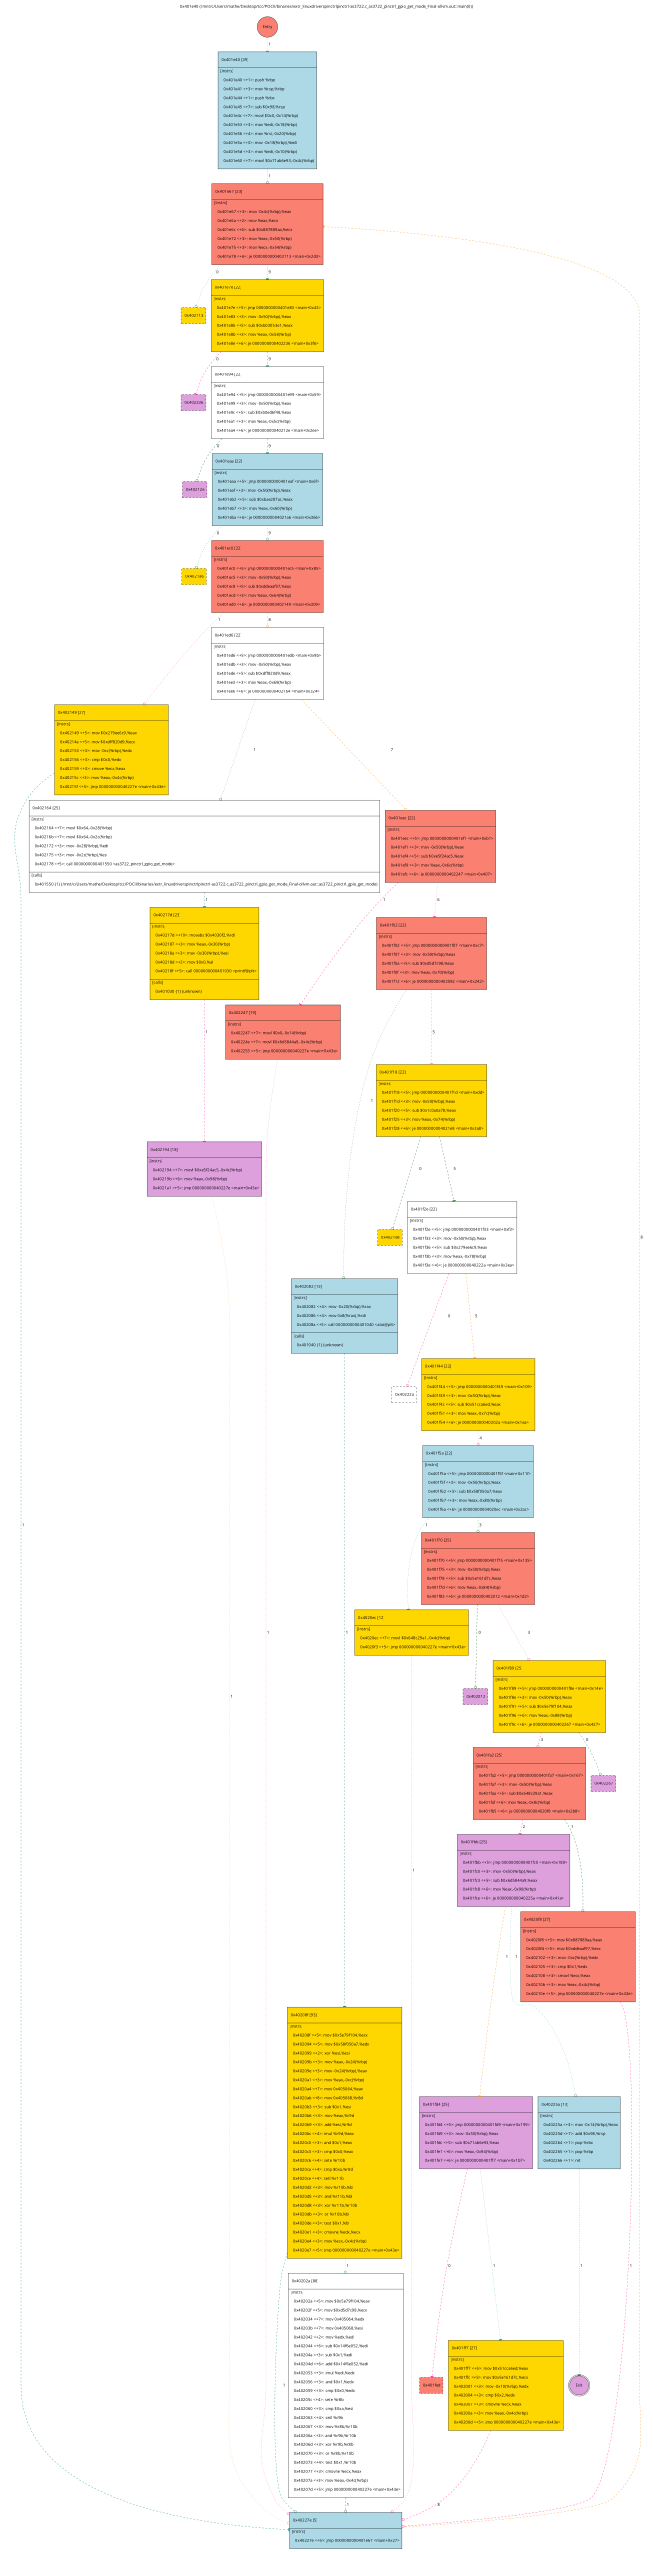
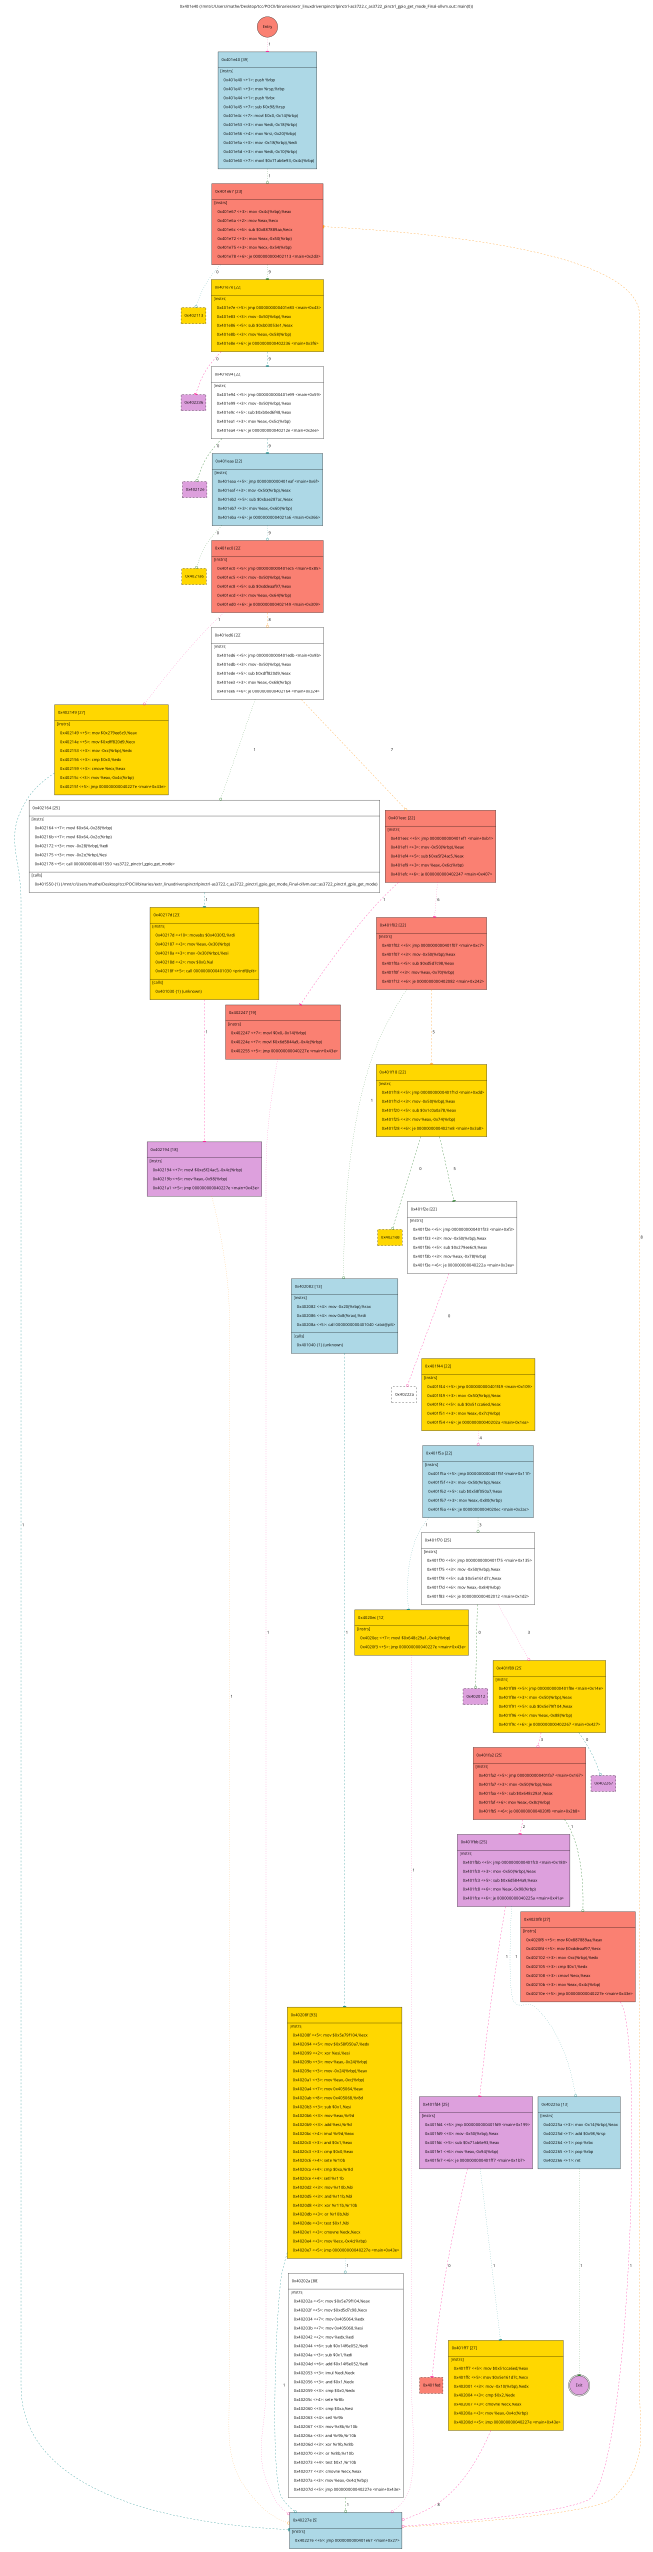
edge "0x401f2e [22]" -> "0x401f44 [22]": removed, label "5"
node "0x401f70 [25]": fillcolor salmon -> white
edge "0x401fbb [25]" -> "0x401fd4 [25]": color darkorange -> deeppink
